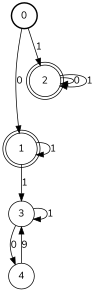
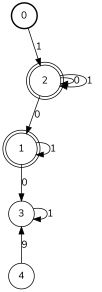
edge "0" -> "1": now "2" -> "1"
edge "1" -> "3": label "1" -> "0"
edge "3" -> "4": removed, label "0"
